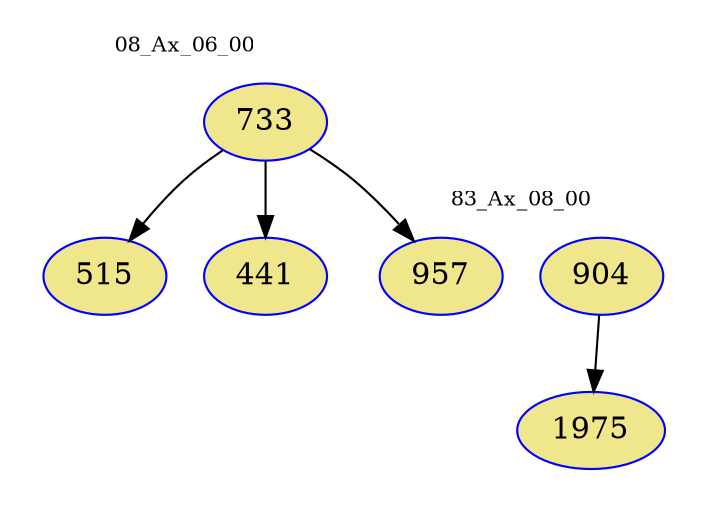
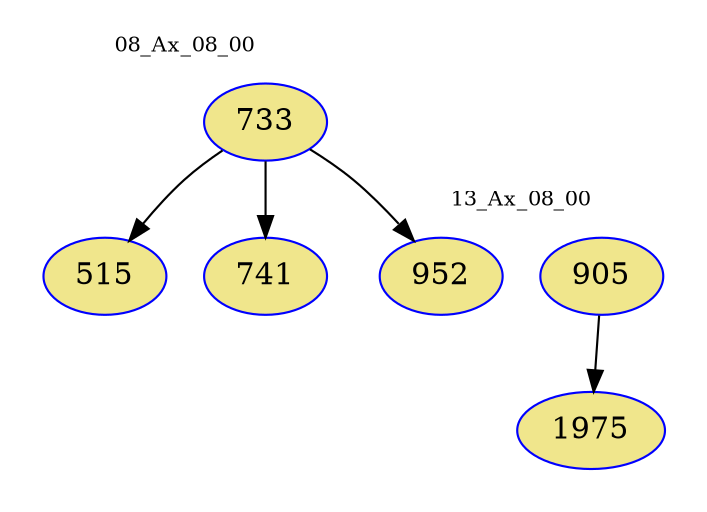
cluster "08_Ax_06_00": label "08_Ax_06_00" -> "08_Ax_08_00"
cluster "83_Ax_08_00": label "83_Ax_08_00" -> "13_Ax_08_00"
node "441": label "441" -> "741"
node "957": label "957" -> "952"
node "904": label "904" -> "905"
